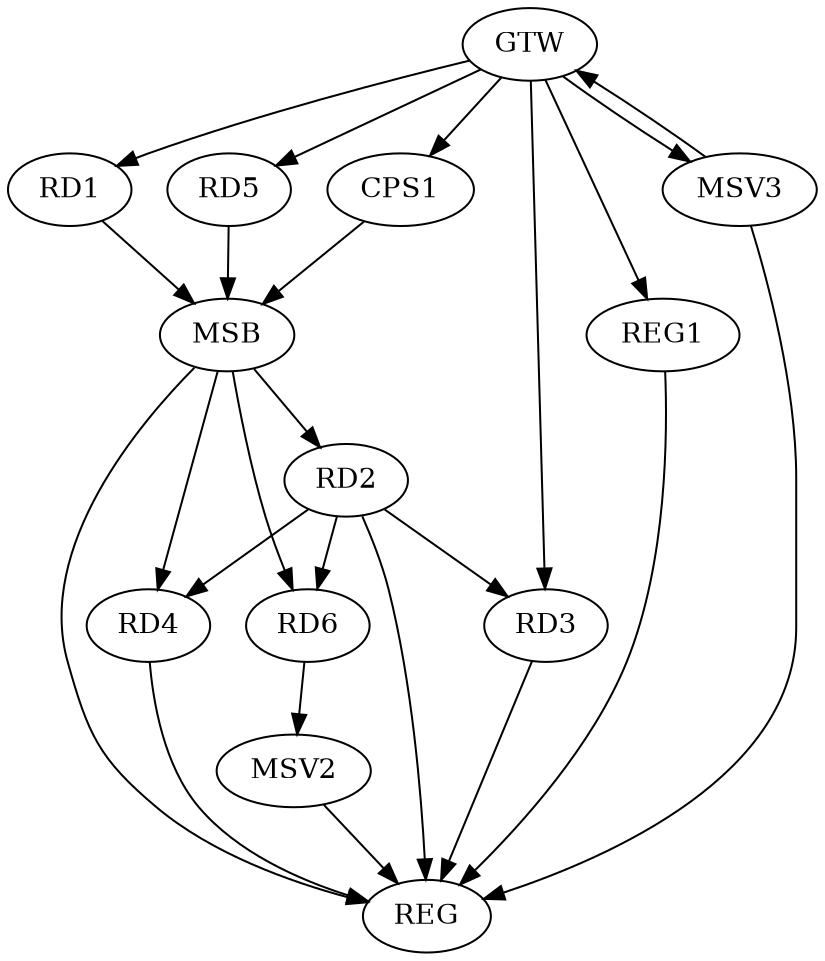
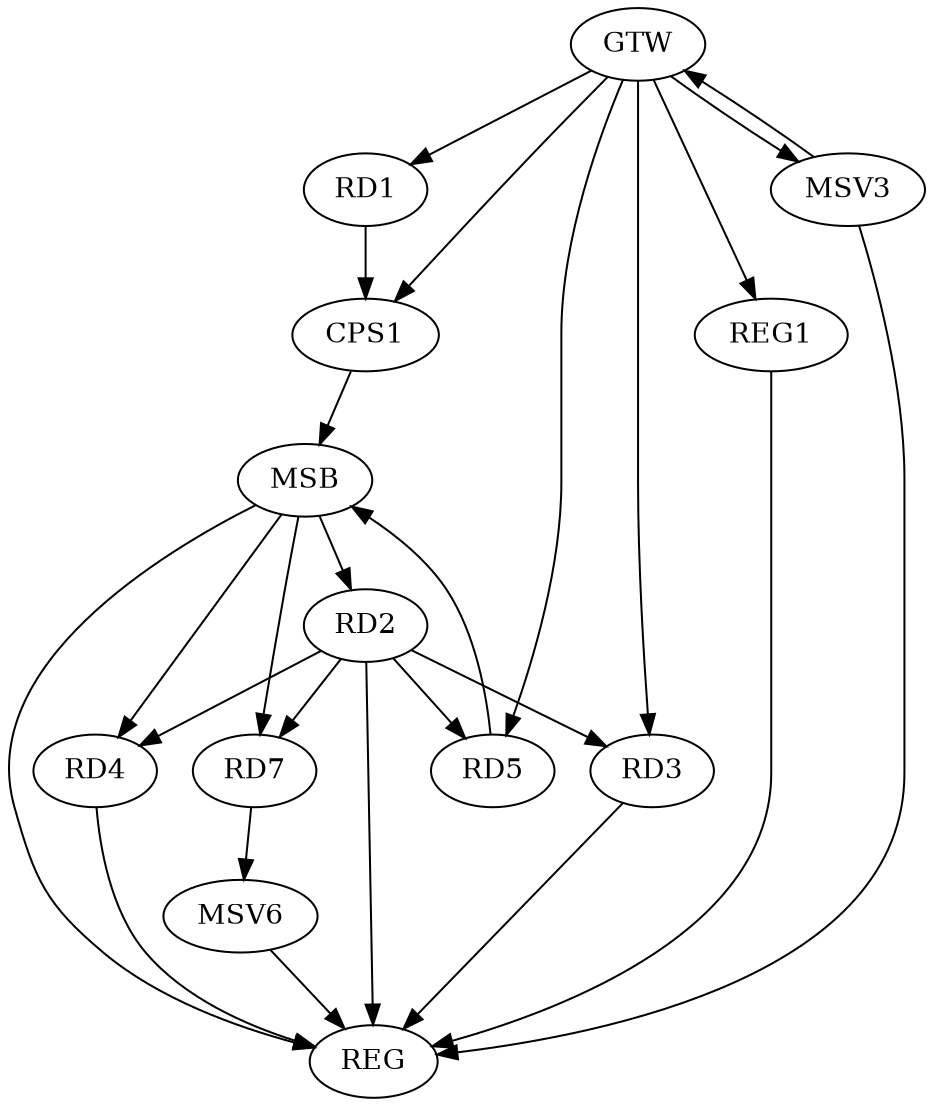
edge "RD1" -> "MSB": now "RD1" -> "CPS1"
node "RD6": label "RD6" -> "RD7"
edge "RD2" -> "RD5": added
node "MSV2": label "MSV2" -> "MSV6"
